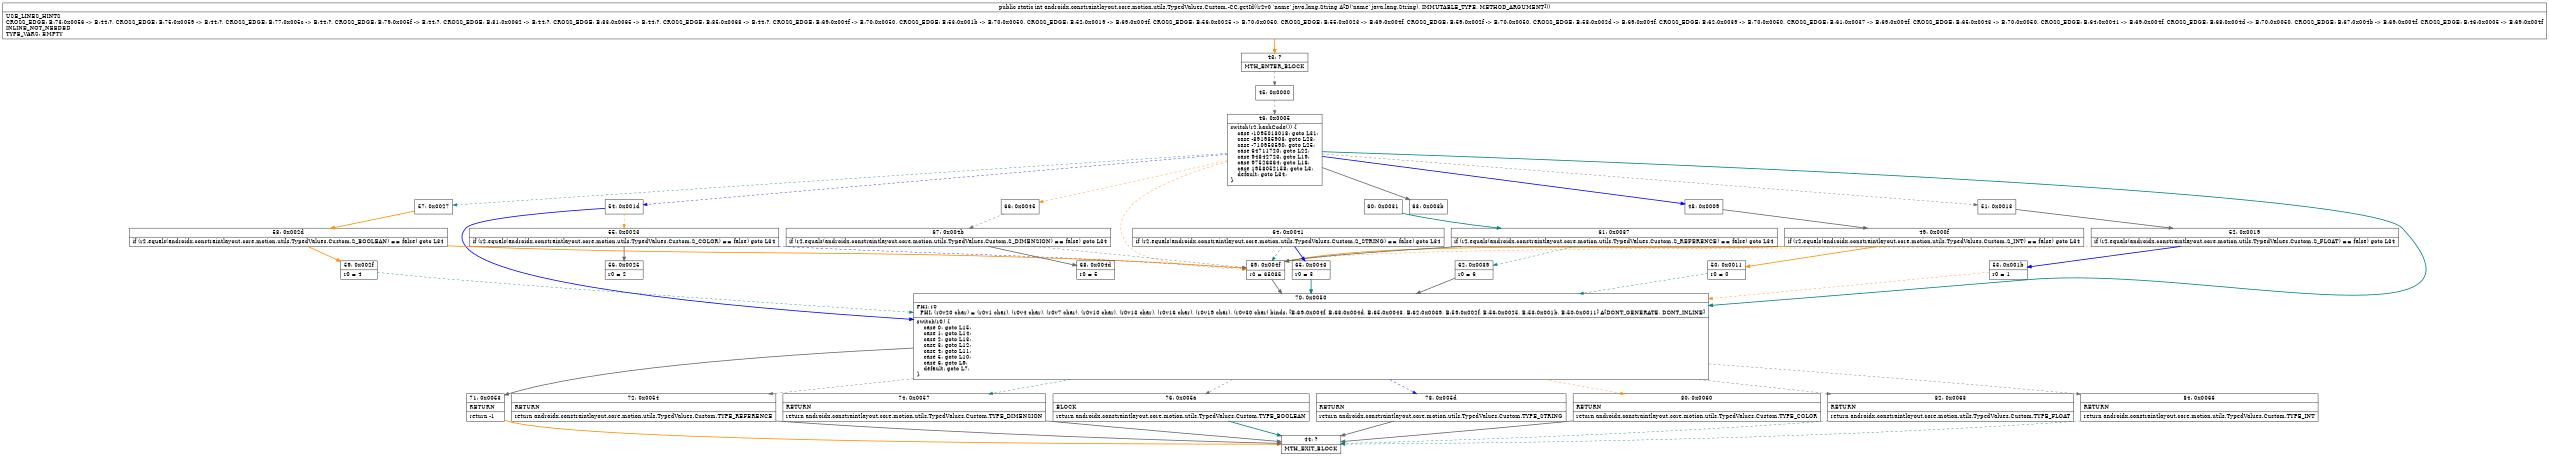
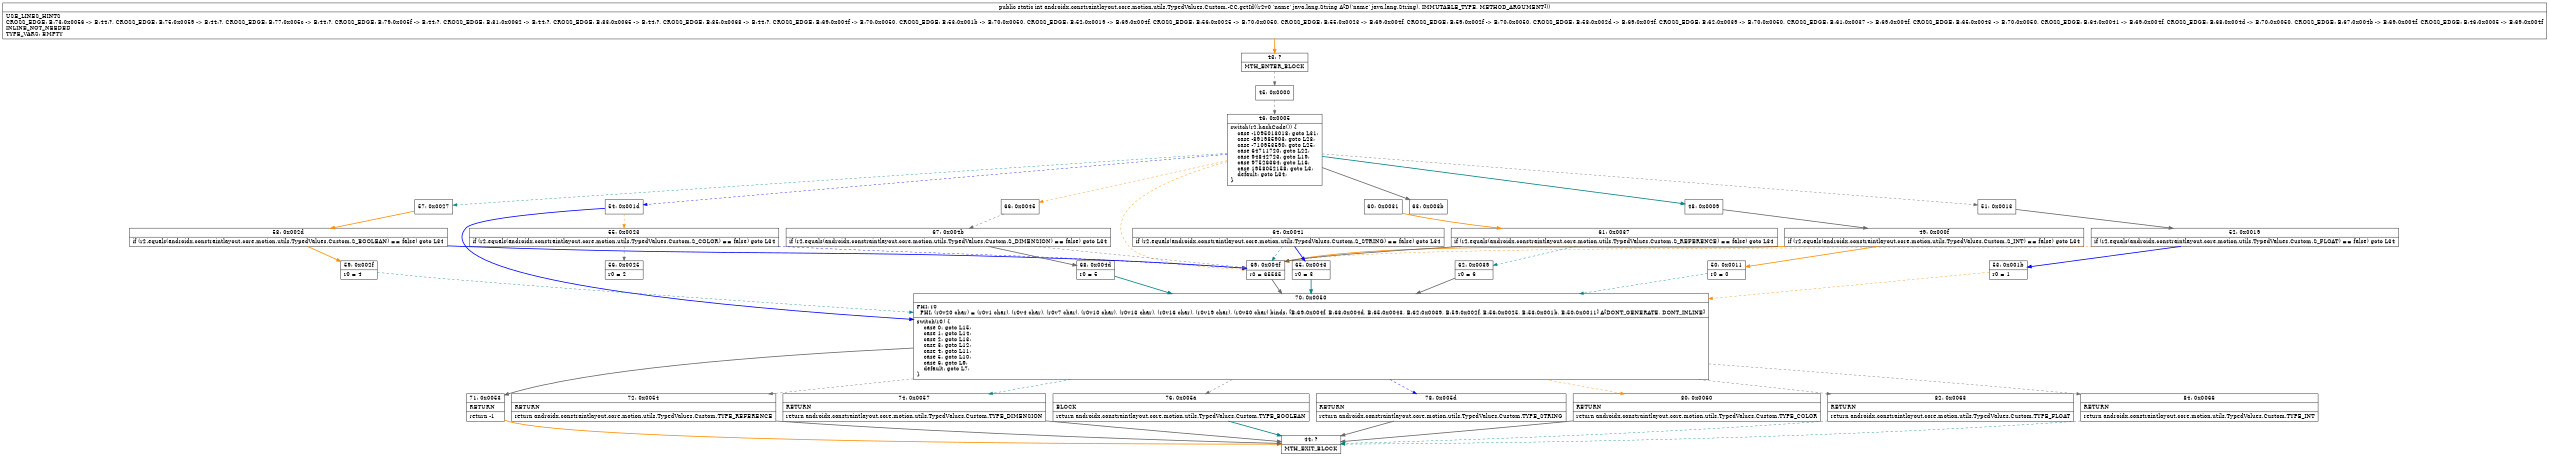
edge "46: 0x0005" -> "48: 0x0009": color blue -> teal
edge "46: 0x0005" -> "70: 0x0050": now "68: 0x004d" -> "70: 0x0050"
edge "60: 0x0031" -> "61: 0x0037": color teal -> darkorange
edge "55: 0x0023" -> "56: 0x0025": style bold -> dashed
edge "58: 0x002d" -> "69: 0x004f": color darkorange -> blue
node "69: 0x004f": text "r0 = 65035" -> "r0 = 65535"
